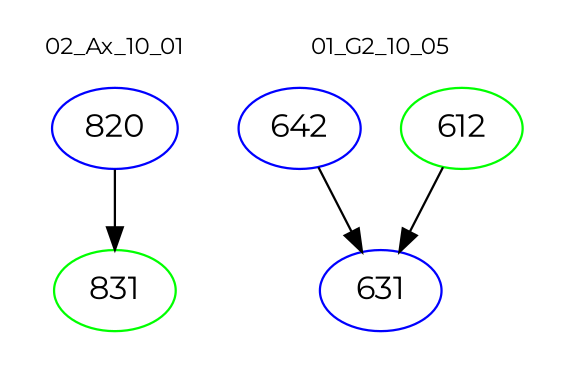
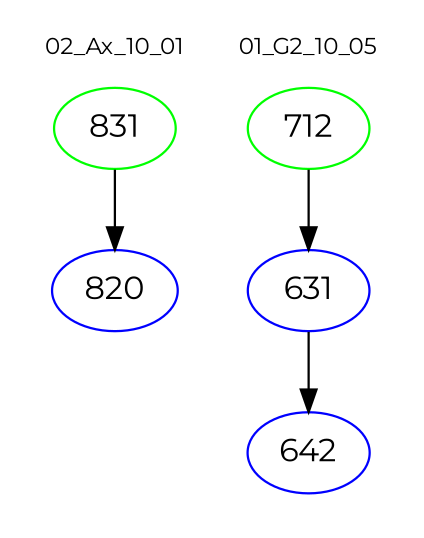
node "612": label "612" -> "712"
edge "820" -> "831": reversed
edge "642" -> "631": reversed
